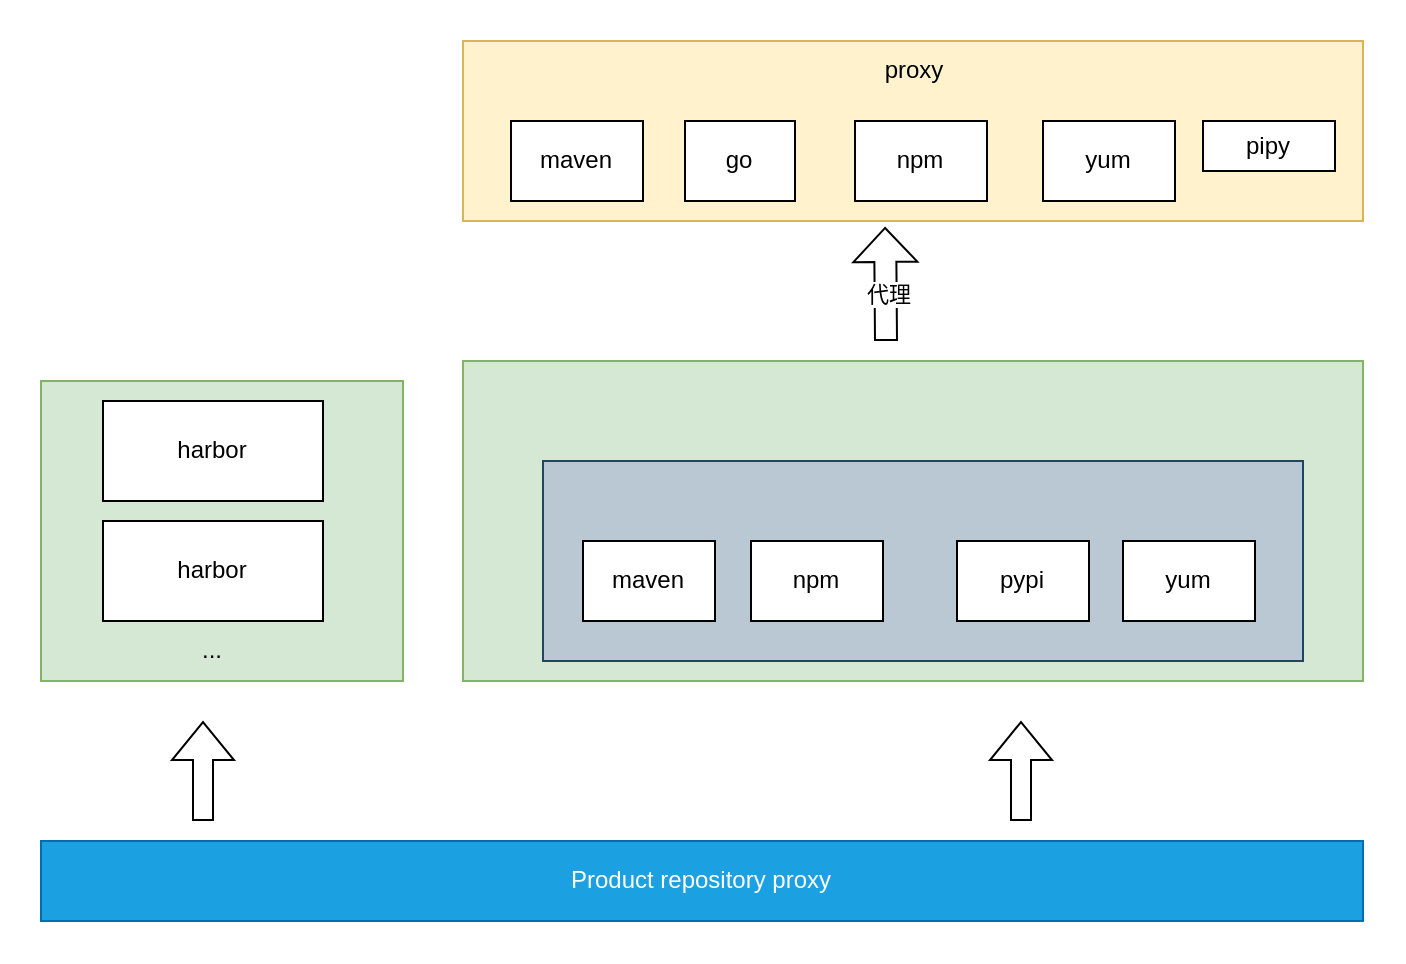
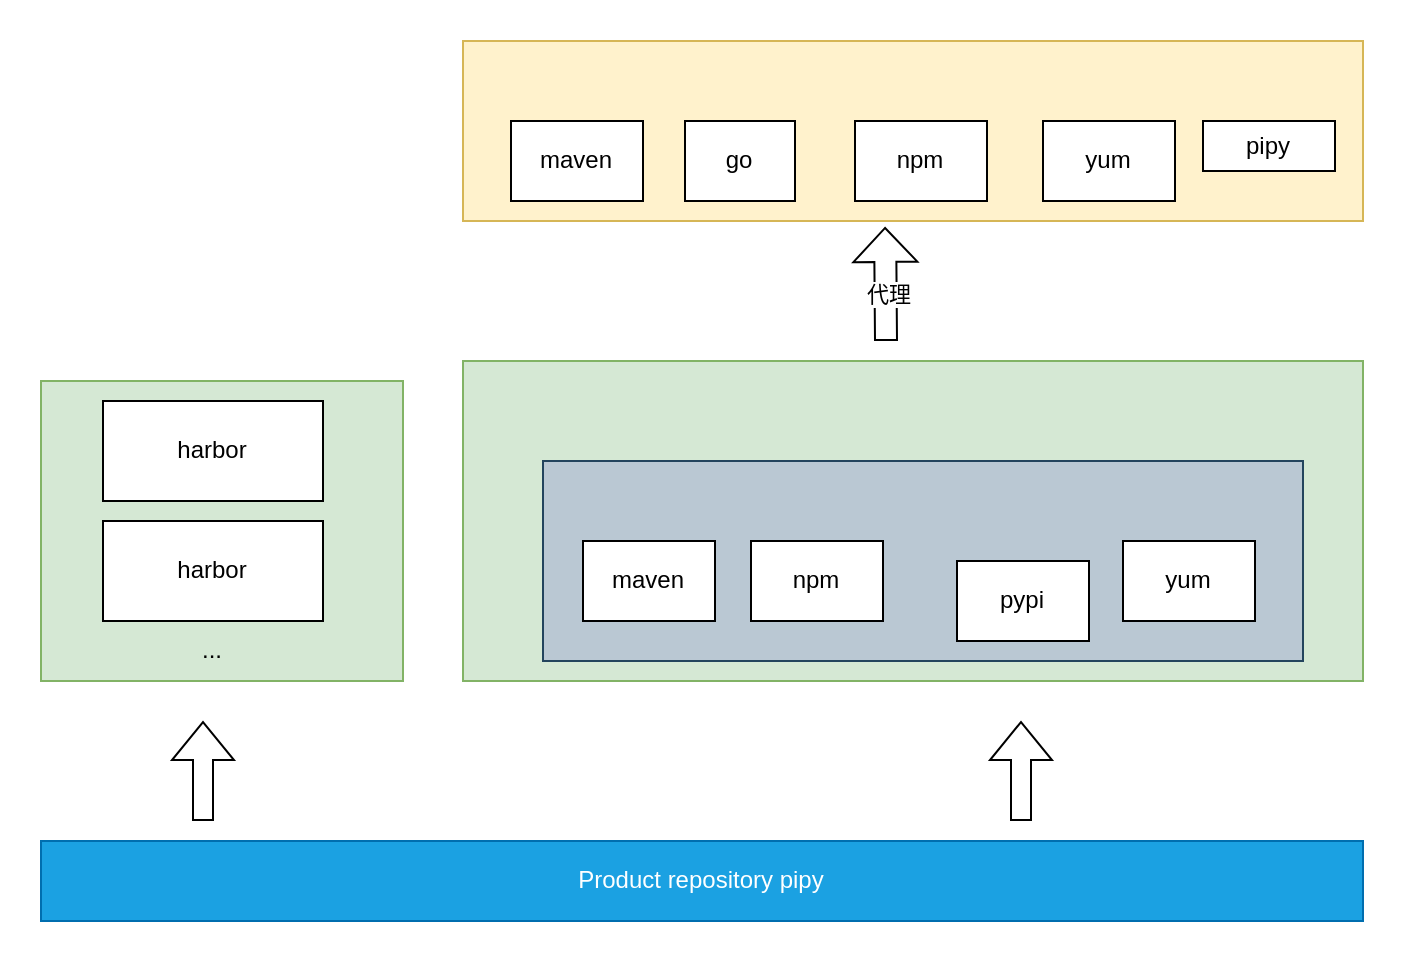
node "proxy": removed
node "pypi": moved (1023, 581) -> (1023, 601)
node "Product repository proxy": label "Product repository proxy" -> "Product repository pipy"
